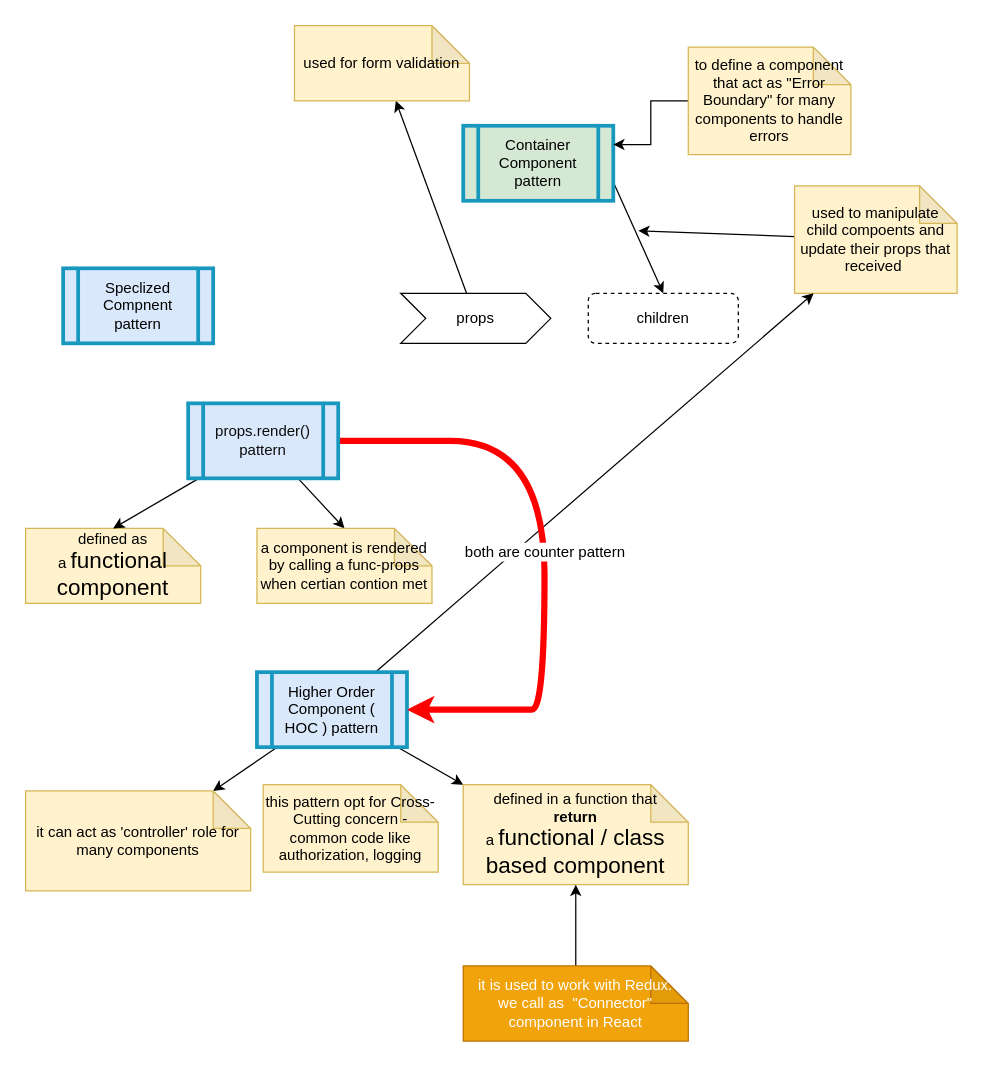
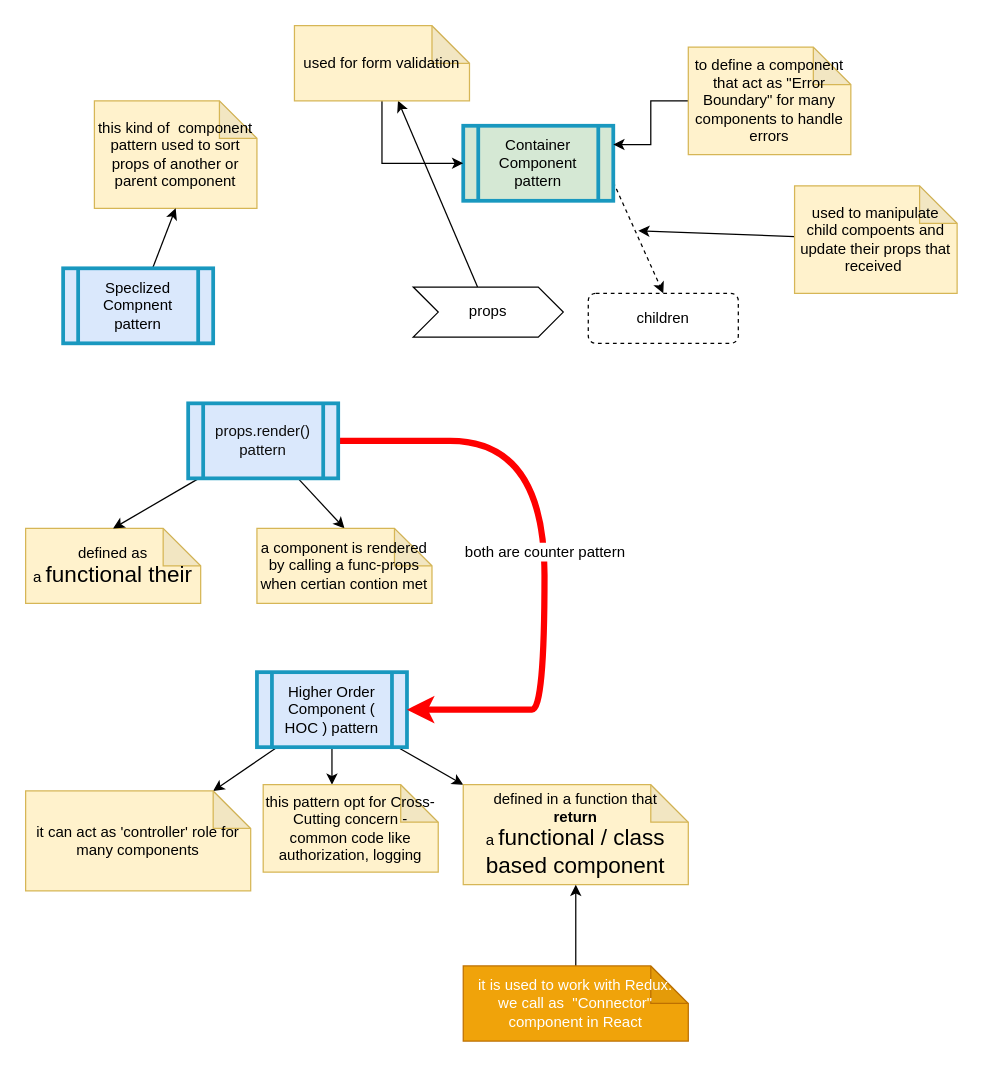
node "this kind of component pattern used to sort props of another or parent component": added
edge "used for form validation" -> "Container Component pattern": added
edge "Container Component pattern" -> "children": style solid -> dashed
edge "Speclized Compnent pattern" -> "this kind of component pattern used to sort props of another or parent component": added
node "props": moved (476, 318) -> (488, 312)
edge "Higher Order Component ( HOC ) pattern" -> "used to manipulate child compoents and update their props that received": now "Higher Order Component ( HOC ) pattern" -> "this pattern opt for Cross-Cutting concern - common code like authorization, logging"
node "defined as a functional component": label "defined as a functional component" -> "defined as a functional their"
